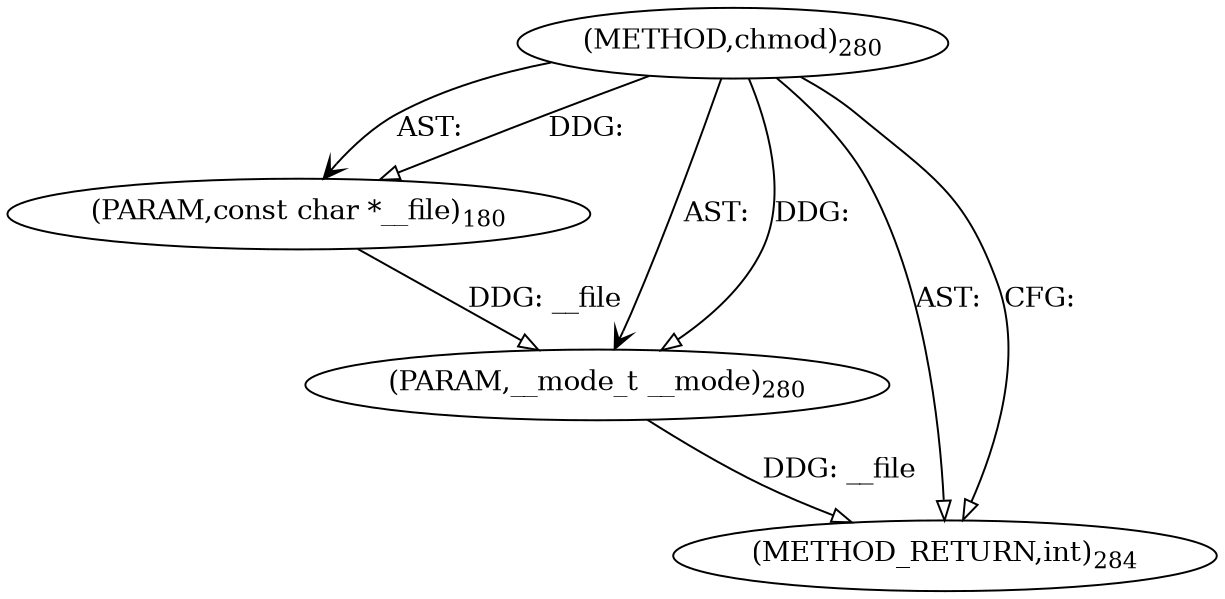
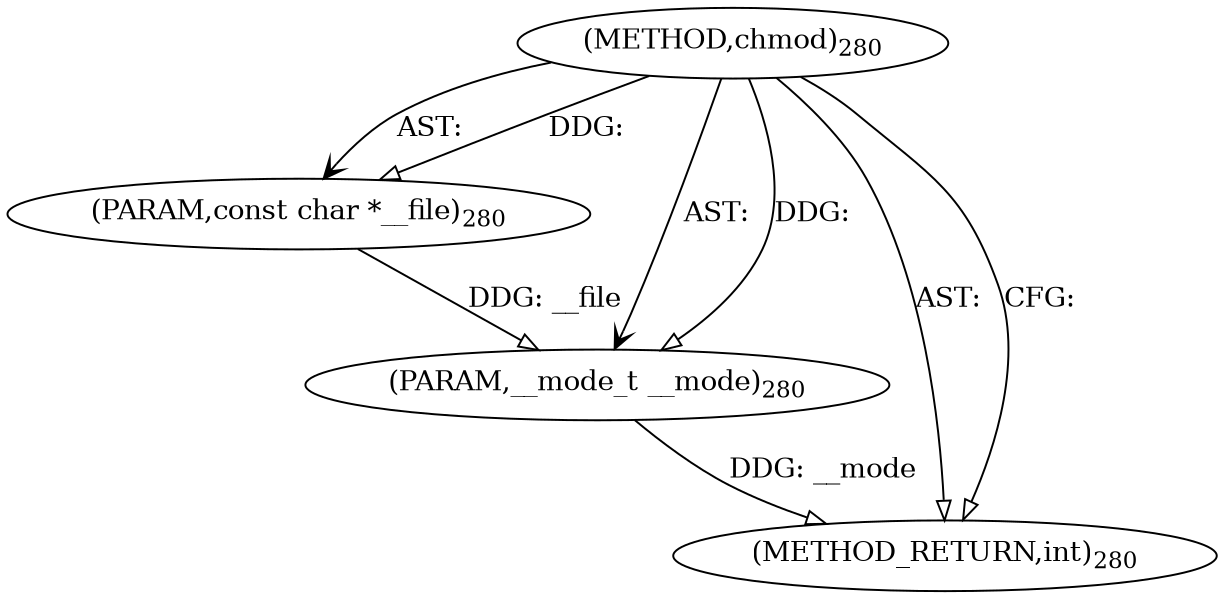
node "(PARAM,const char *__file)": text "180" -> "280"
edge "(PARAM,__mode_t __mode)" -> "(METHOD_RETURN,int)": label "DDG: __file" -> "DDG: __mode"
node "(METHOD_RETURN,int)": text "284" -> "280"
